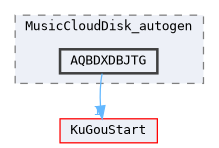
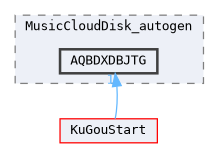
edge "AQBDXDBJTG" -> "KuGouStart": reversed
